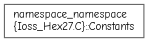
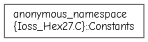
node "namespace_namespace {Ioss_Hex27.C}::Constants": label "namespace_namespace {Ioss_Hex27.C}::Constants" -> "anonymous_namespace {Ioss_Hex27.C}::Constants"
